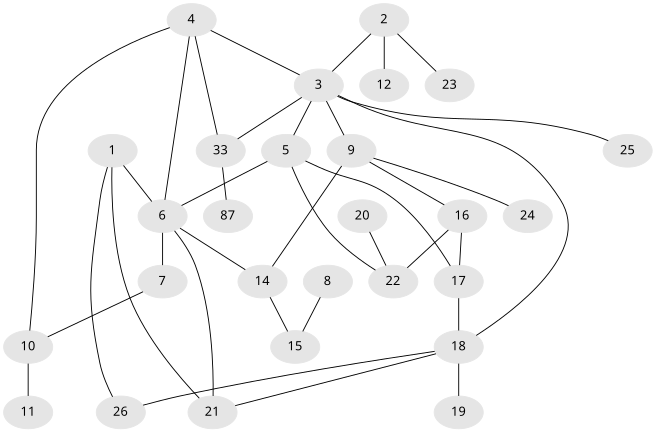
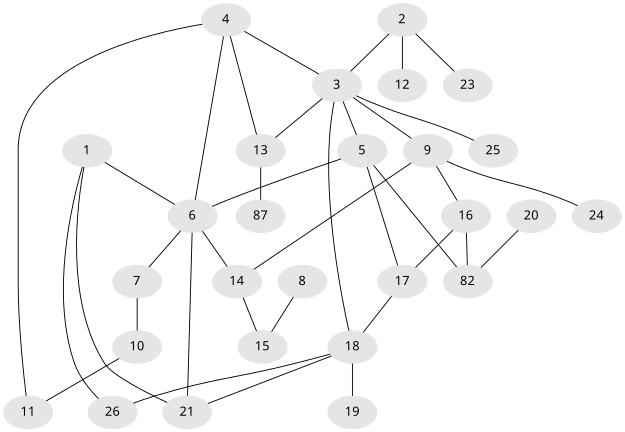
edge "4" -- "10": now "4" -- "11"
node "33": label "33" -> "13"
node "22": label "22" -> "82"
